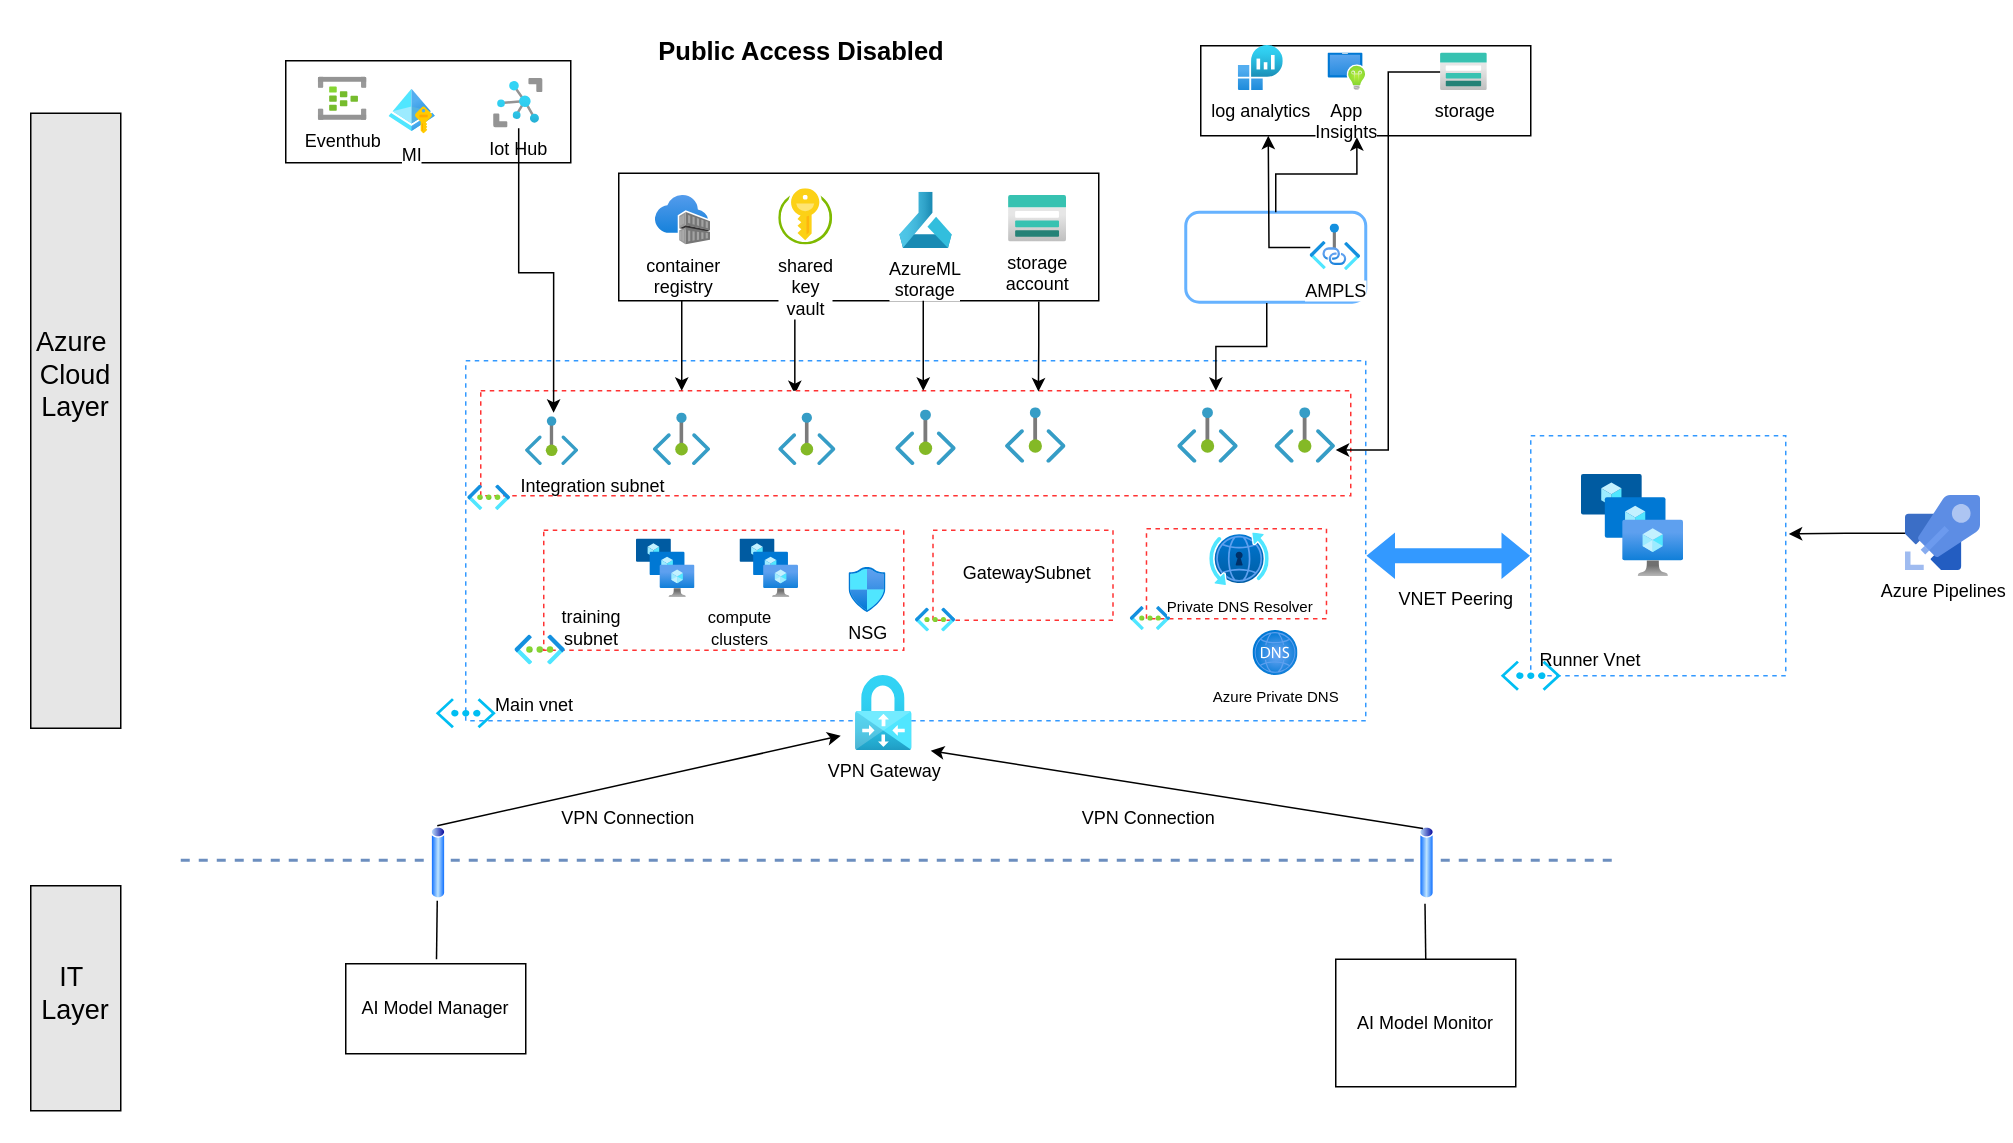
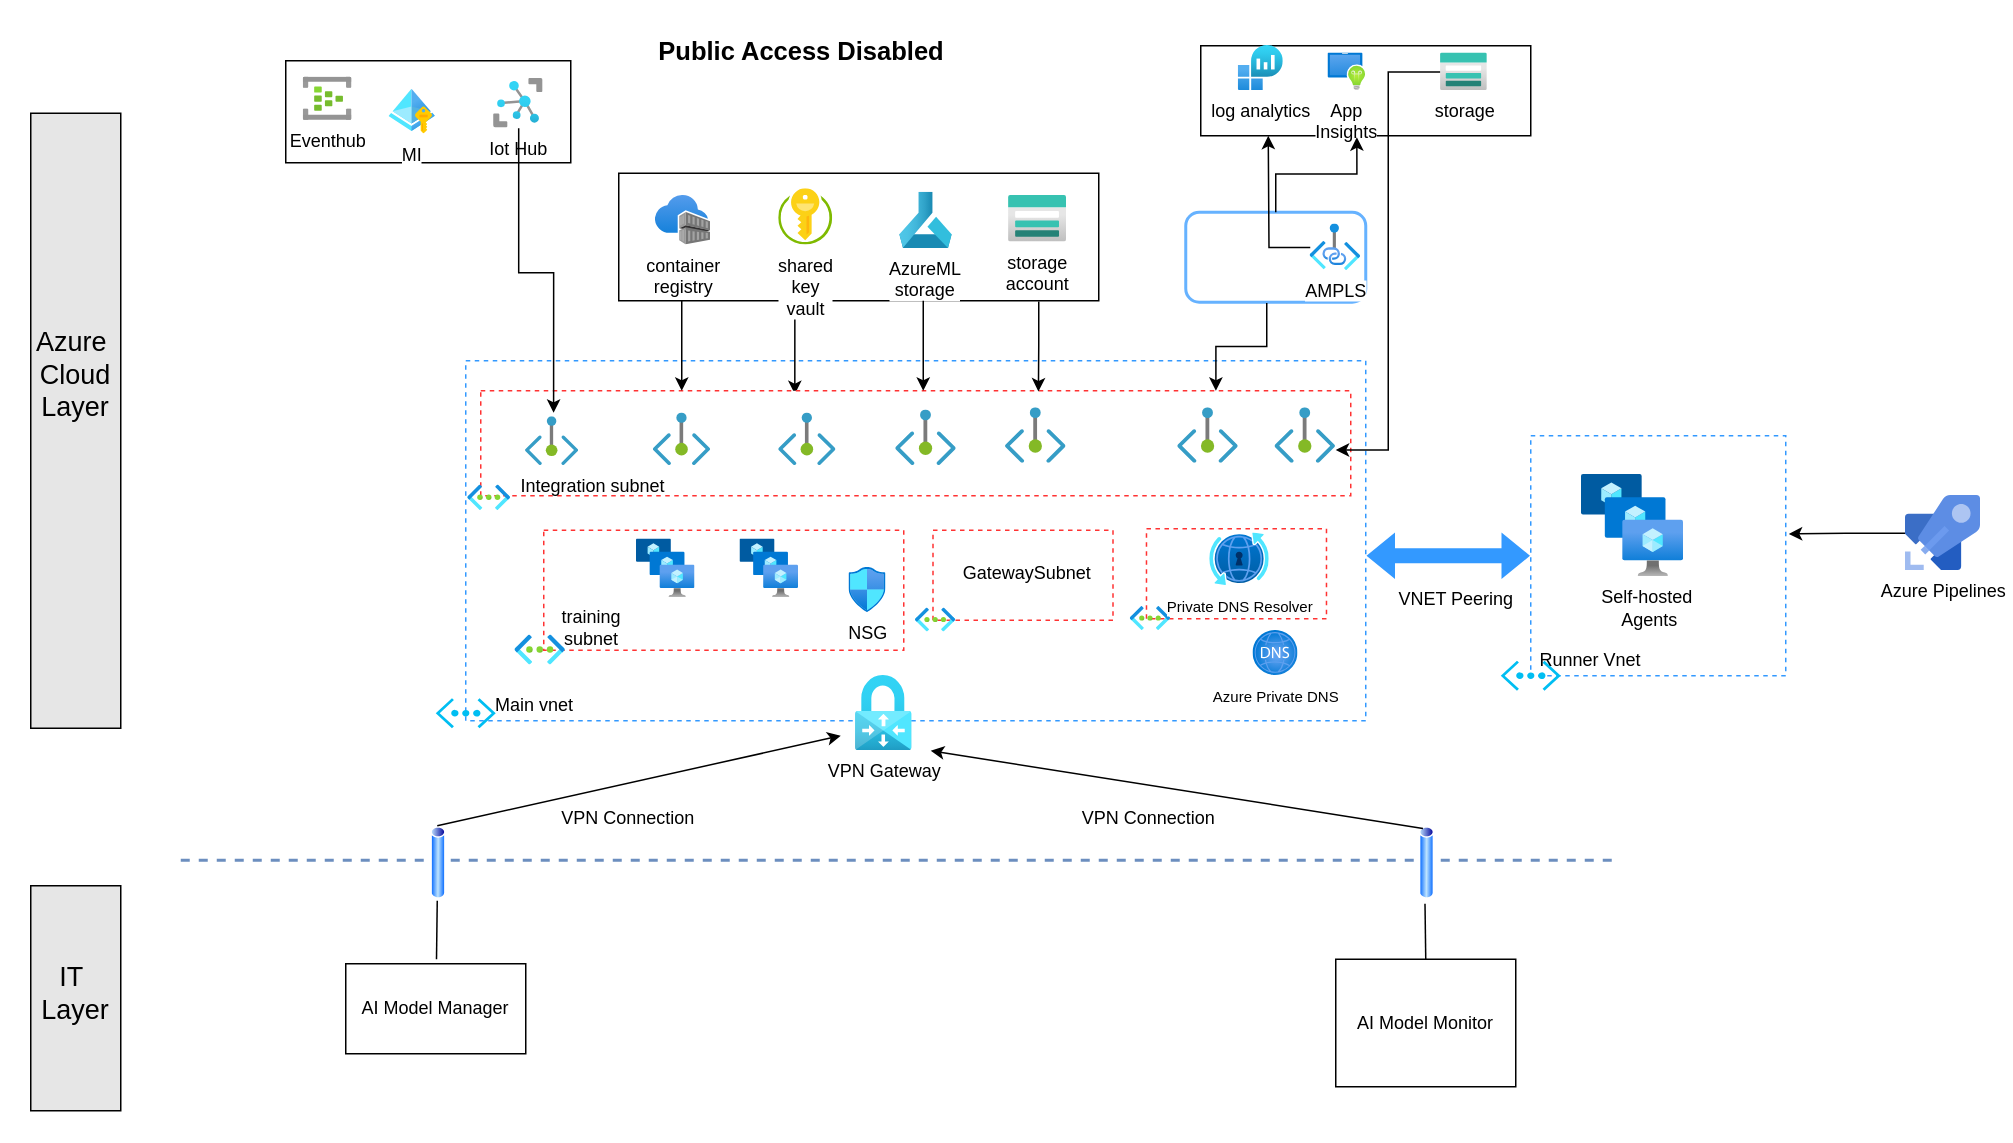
node "Eventhub": moved (343, 99) -> (328, 99)
node "Self-hosted Agents": added
node "compute clusters": removed
